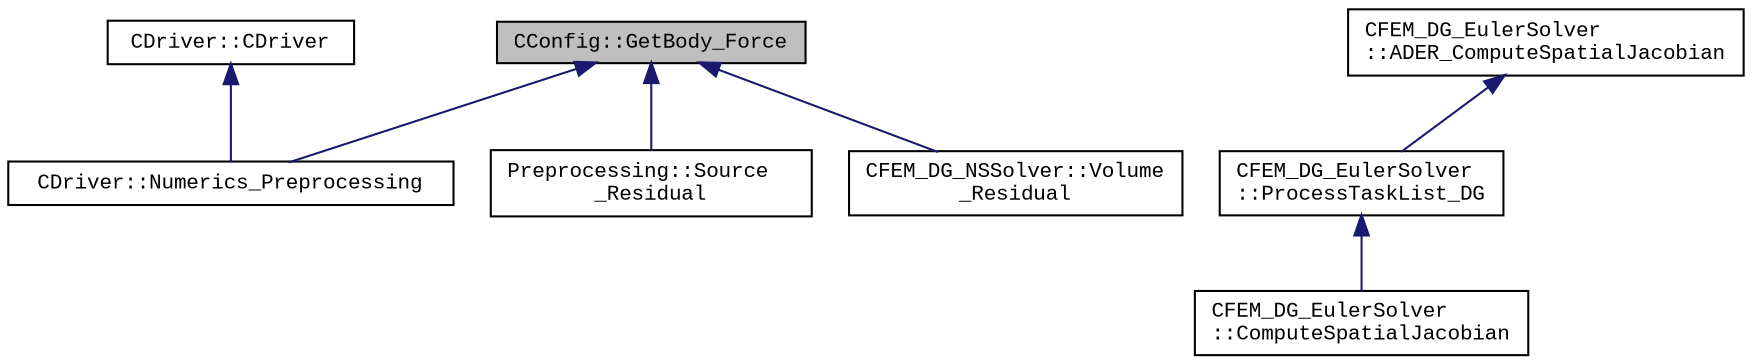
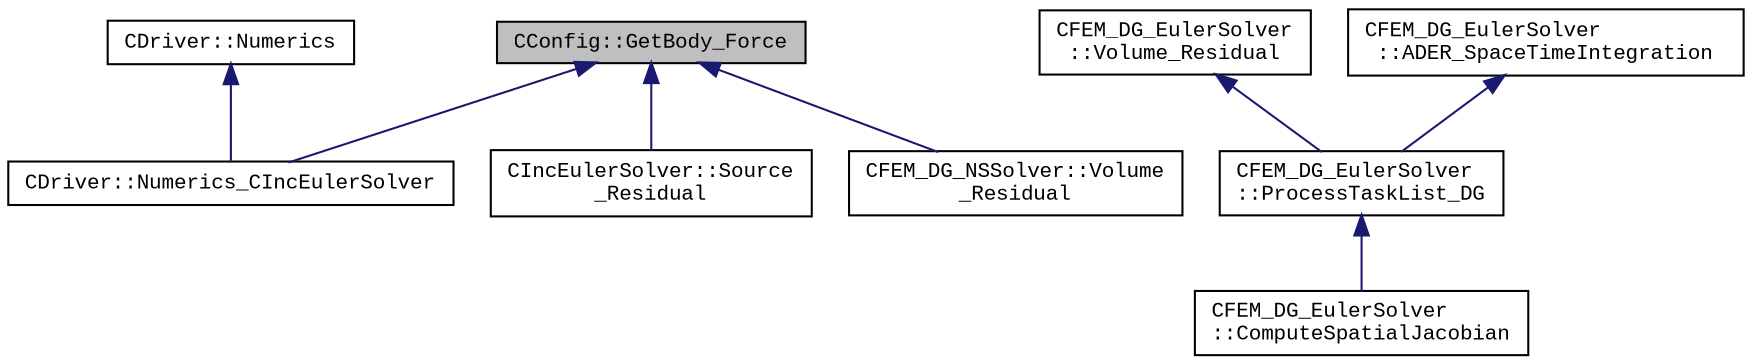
node "CDriver::CDriver": label "CDriver::CDriver" -> "CDriver::Numerics"
node "CFEM_DG_EulerSolver ::Volume_Residual": added
node "CFEM_DG_EulerSolver ::ADER_ComputeSpatialJacobian": label "CFEM_DG_EulerSolver ::ADER_ComputeSpatialJacobian" -> "CFEM_DG_EulerSolver ::ADER_SpaceTimeIntegration"
node "CDriver::Numerics_Preprocessing": label "CDriver::Numerics_Preprocessing" -> "CDriver::Numerics_CIncEulerSolver"
node "Preprocessing::Source _Residual": label "Preprocessing::Source _Residual" -> "CIncEulerSolver::Source _Residual"
